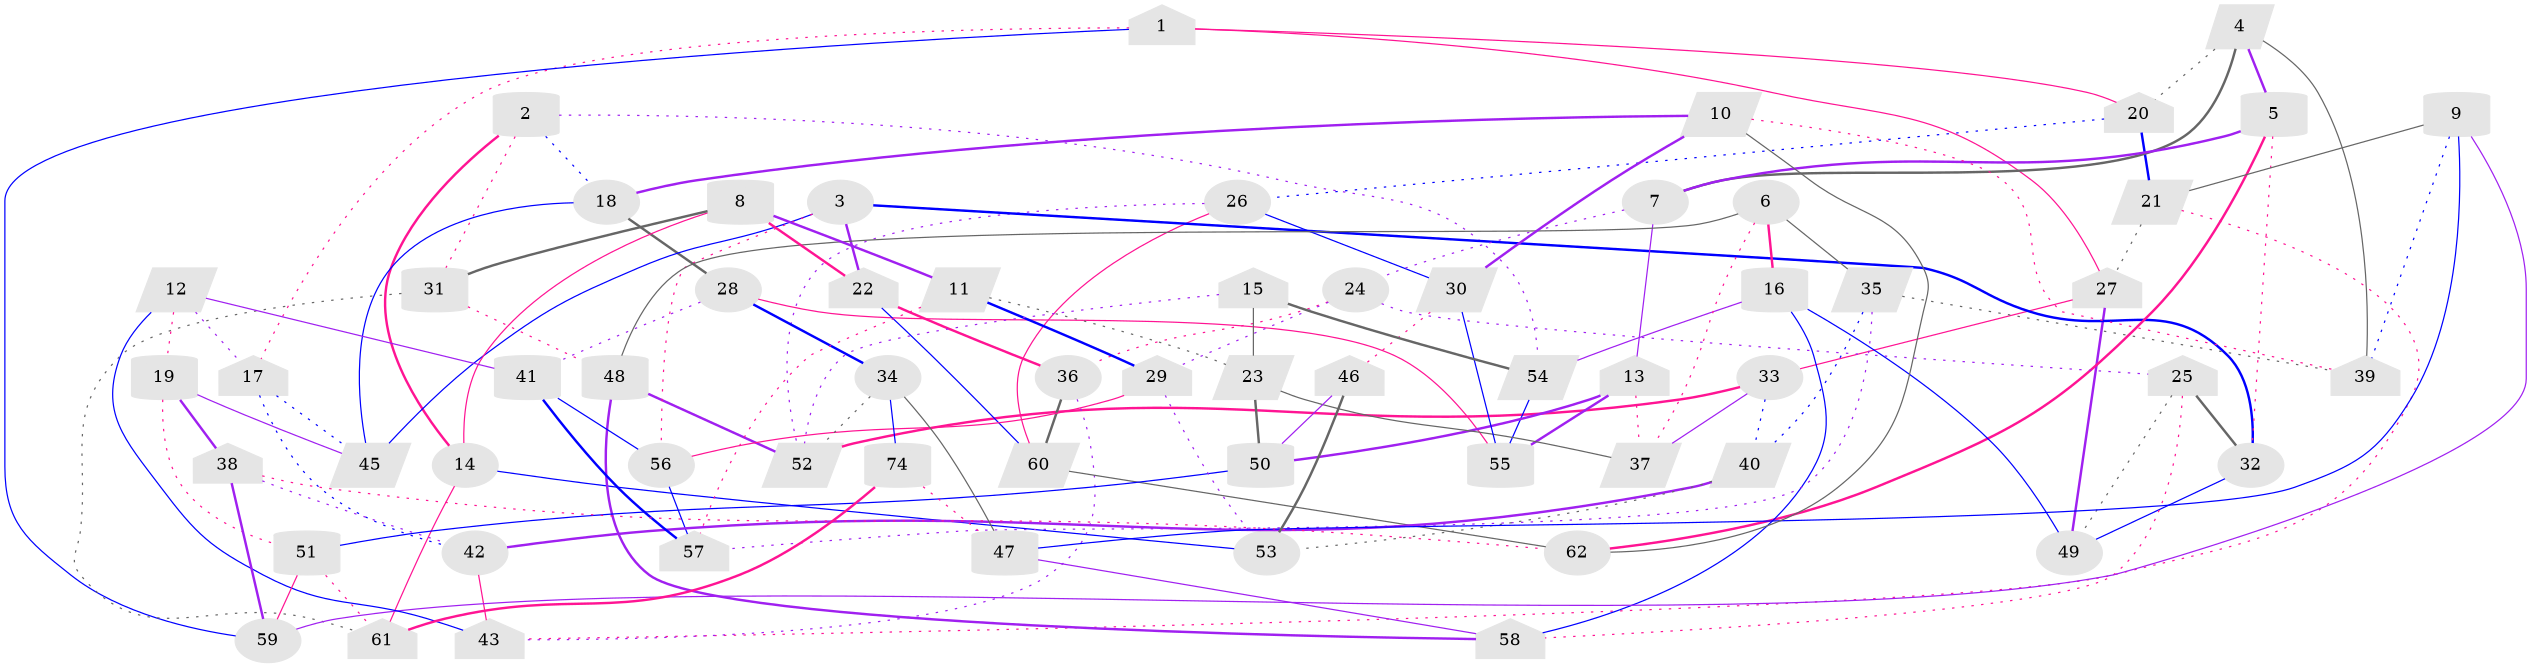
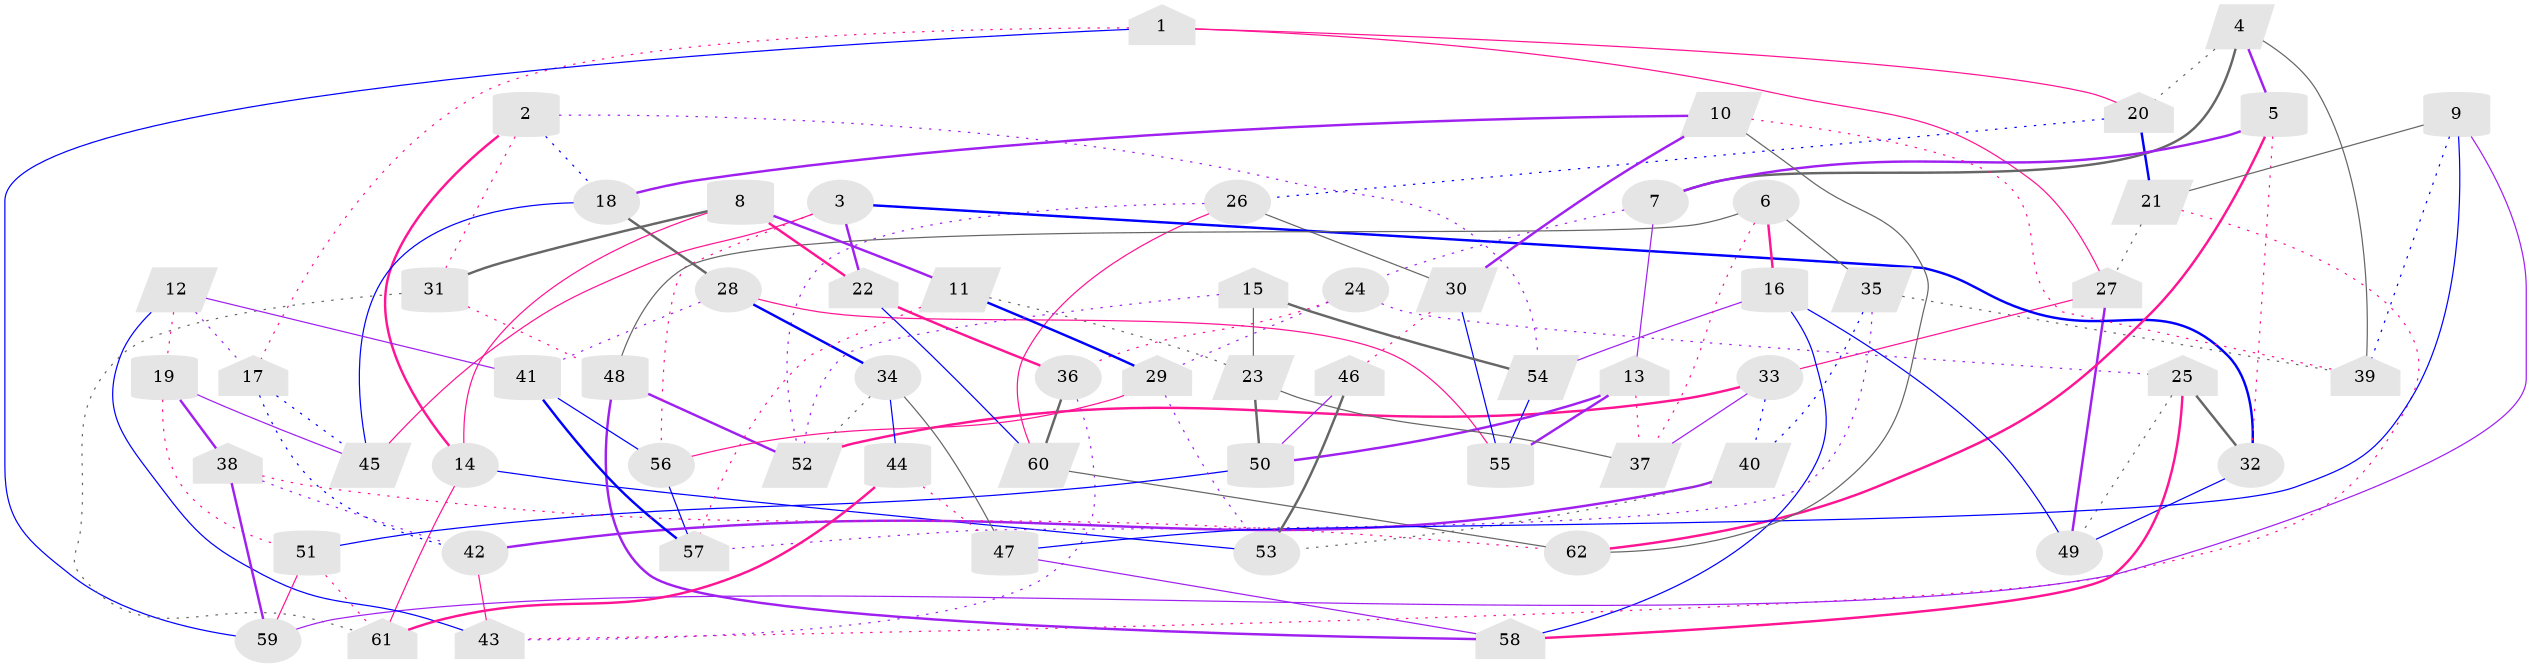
edge "26" -- "30": color blue -> gray40
edge "3" -- "45": color blue -> deeppink
node "74": label "74" -> "44"
edge "25" -- "58": style dotted -> bold
